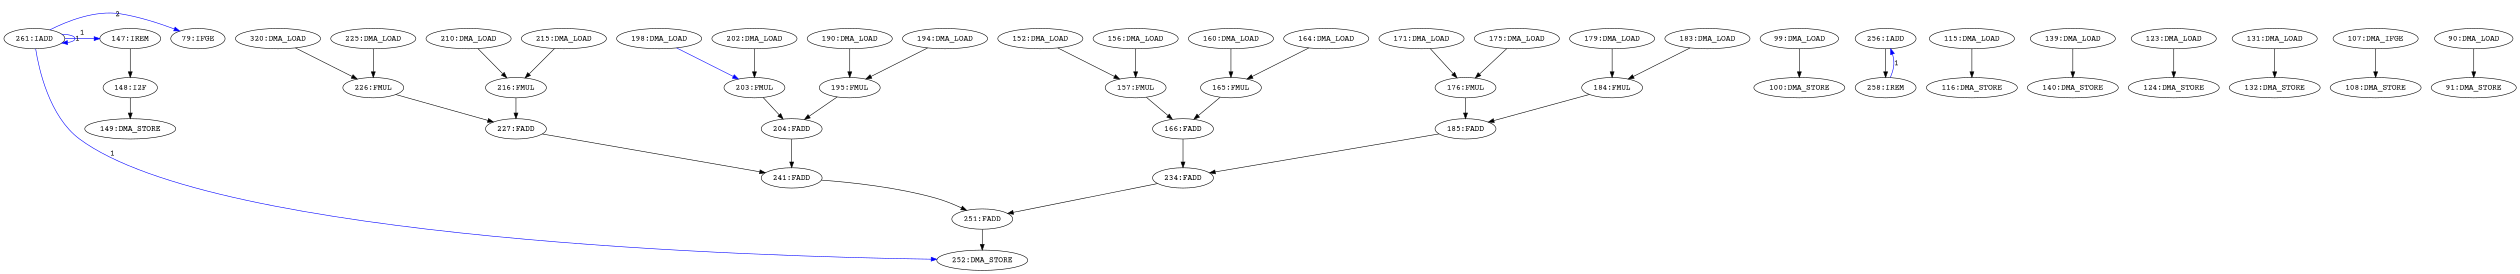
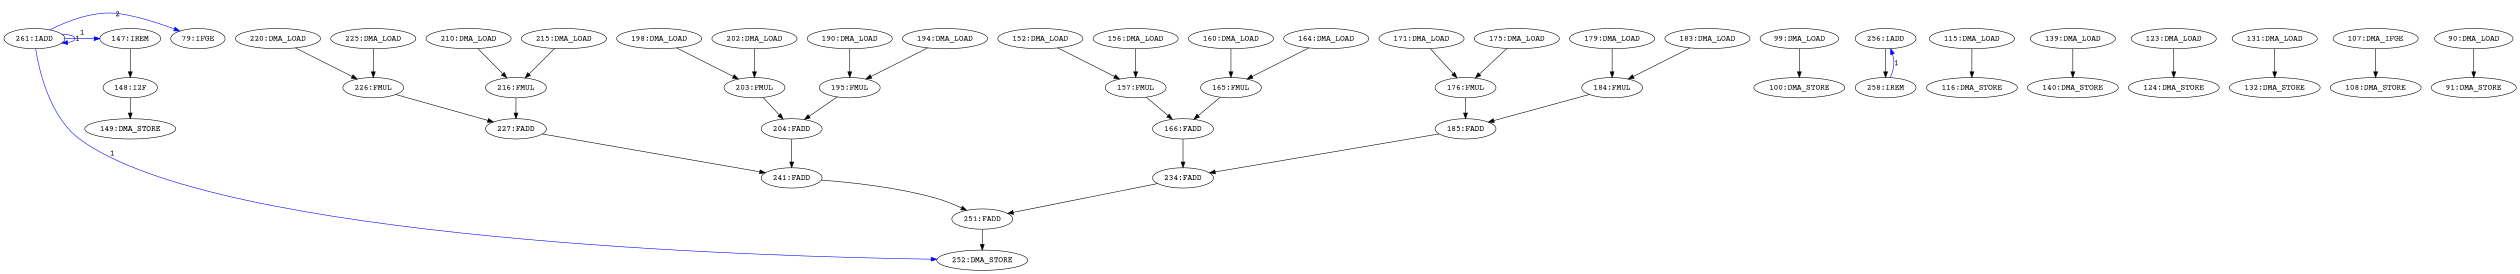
node "320:DMA_LOAD": label "320:DMA_LOAD" -> "220:DMA_LOAD"
edge "198:DMA_LOAD" -> "203:FMUL": color blue -> black
